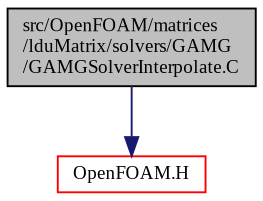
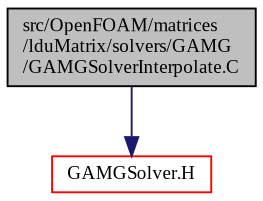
node "OpenFOAM.H": label "OpenFOAM.H" -> "GAMGSolver.H"
